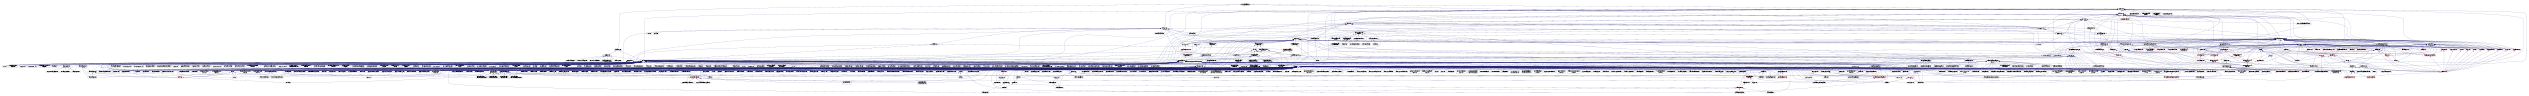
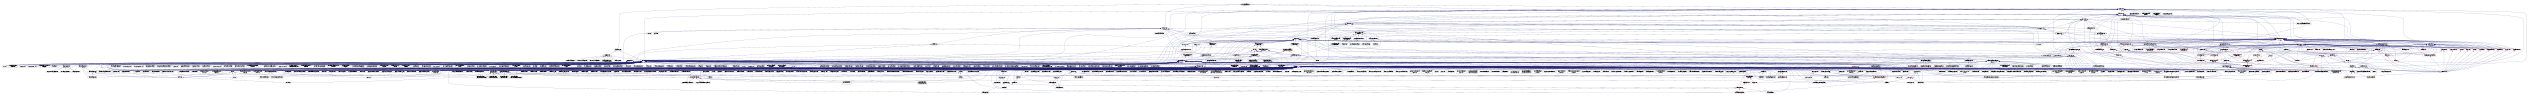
node "adjacent_difference.hpp": removed
node "sort_by_key.hpp": added
